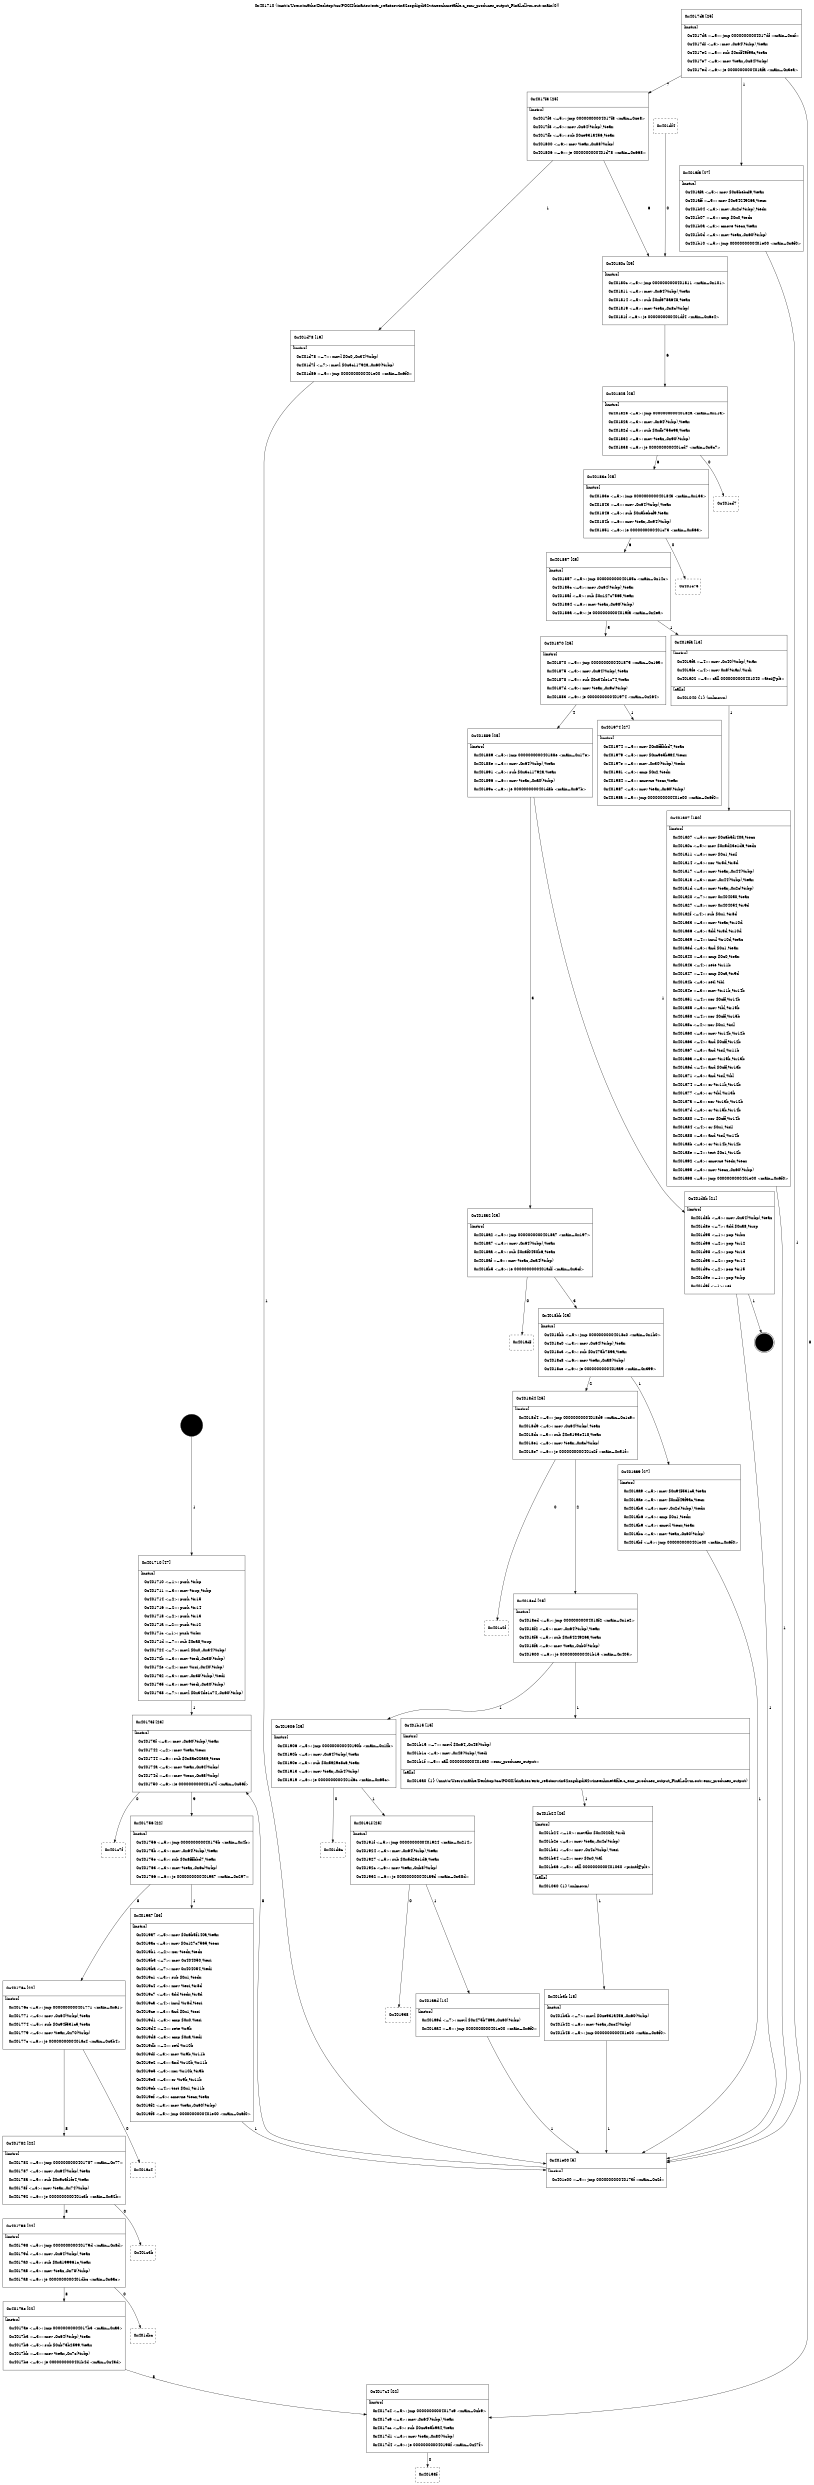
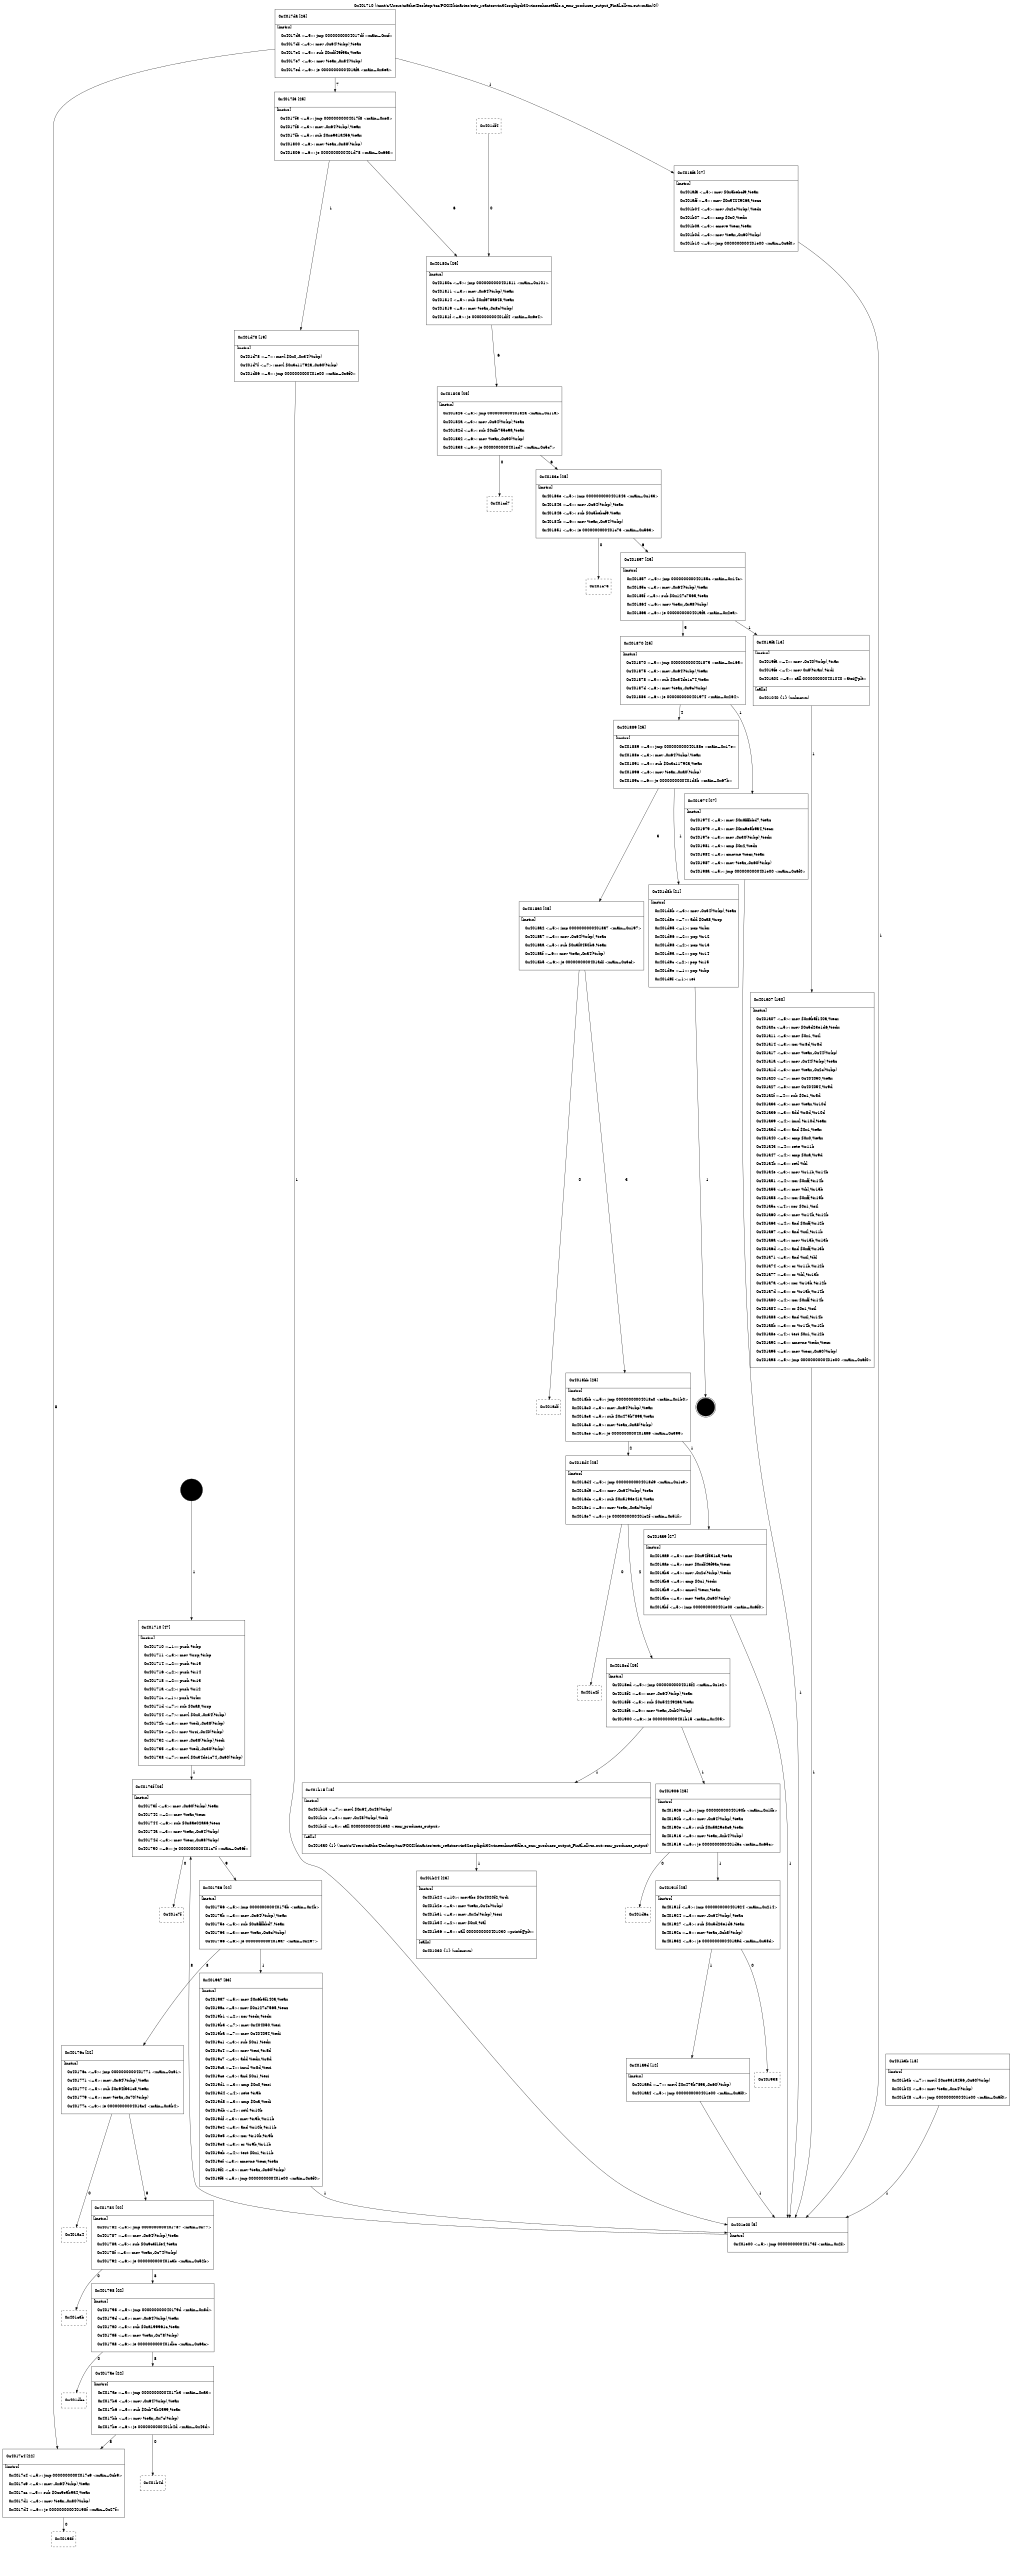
edge "0x401d8b [21]" -> "0x401e00 [5]": now "0x401974 [27]" -> "0x401e00 [5]"
edge "0x401b24 [23]" -> "0x401b3b [18]": removed, label "1"
node "0x401b4d": added
